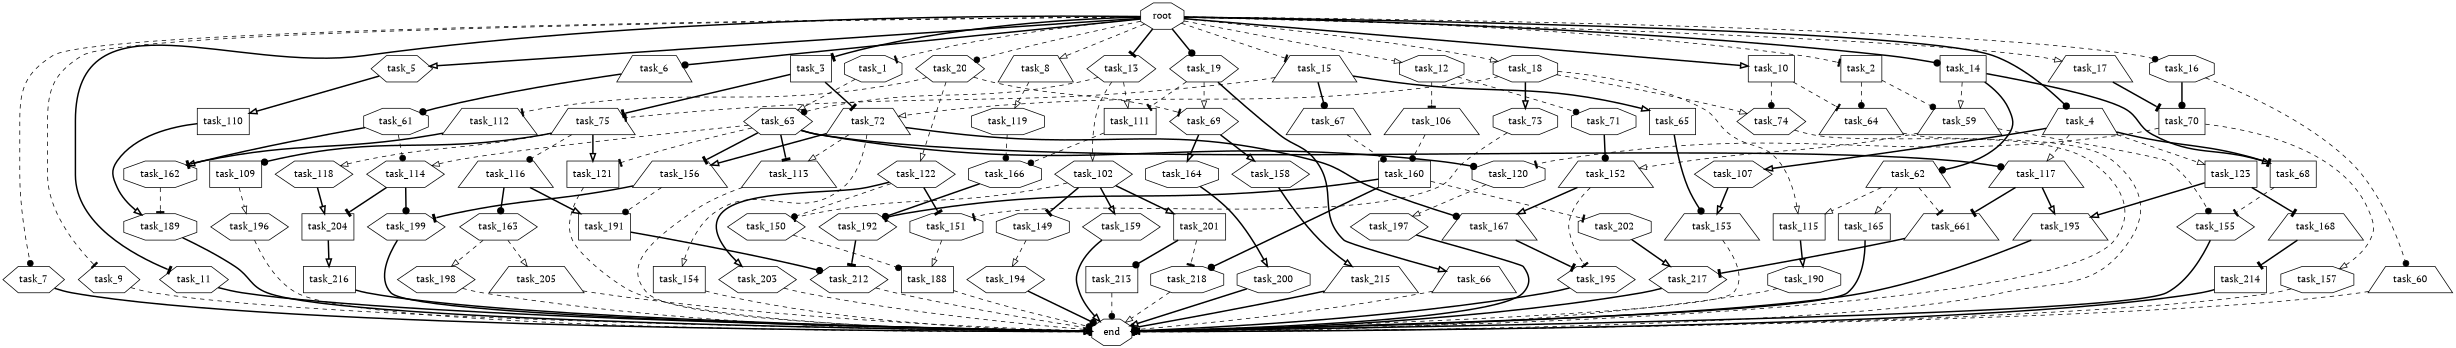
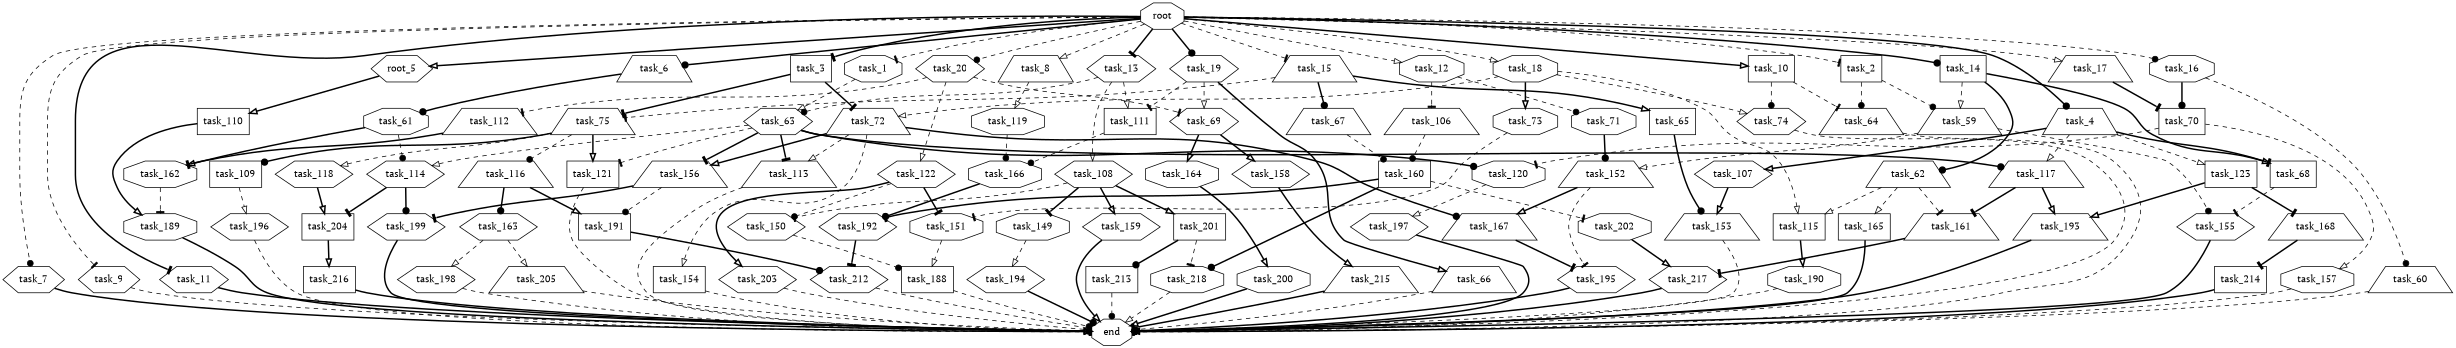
node "task_5": label "task_5" -> "root_5"
node "task_102": label "task_102" -> "task_108"
node "task_661": label "task_661" -> "task_161"
